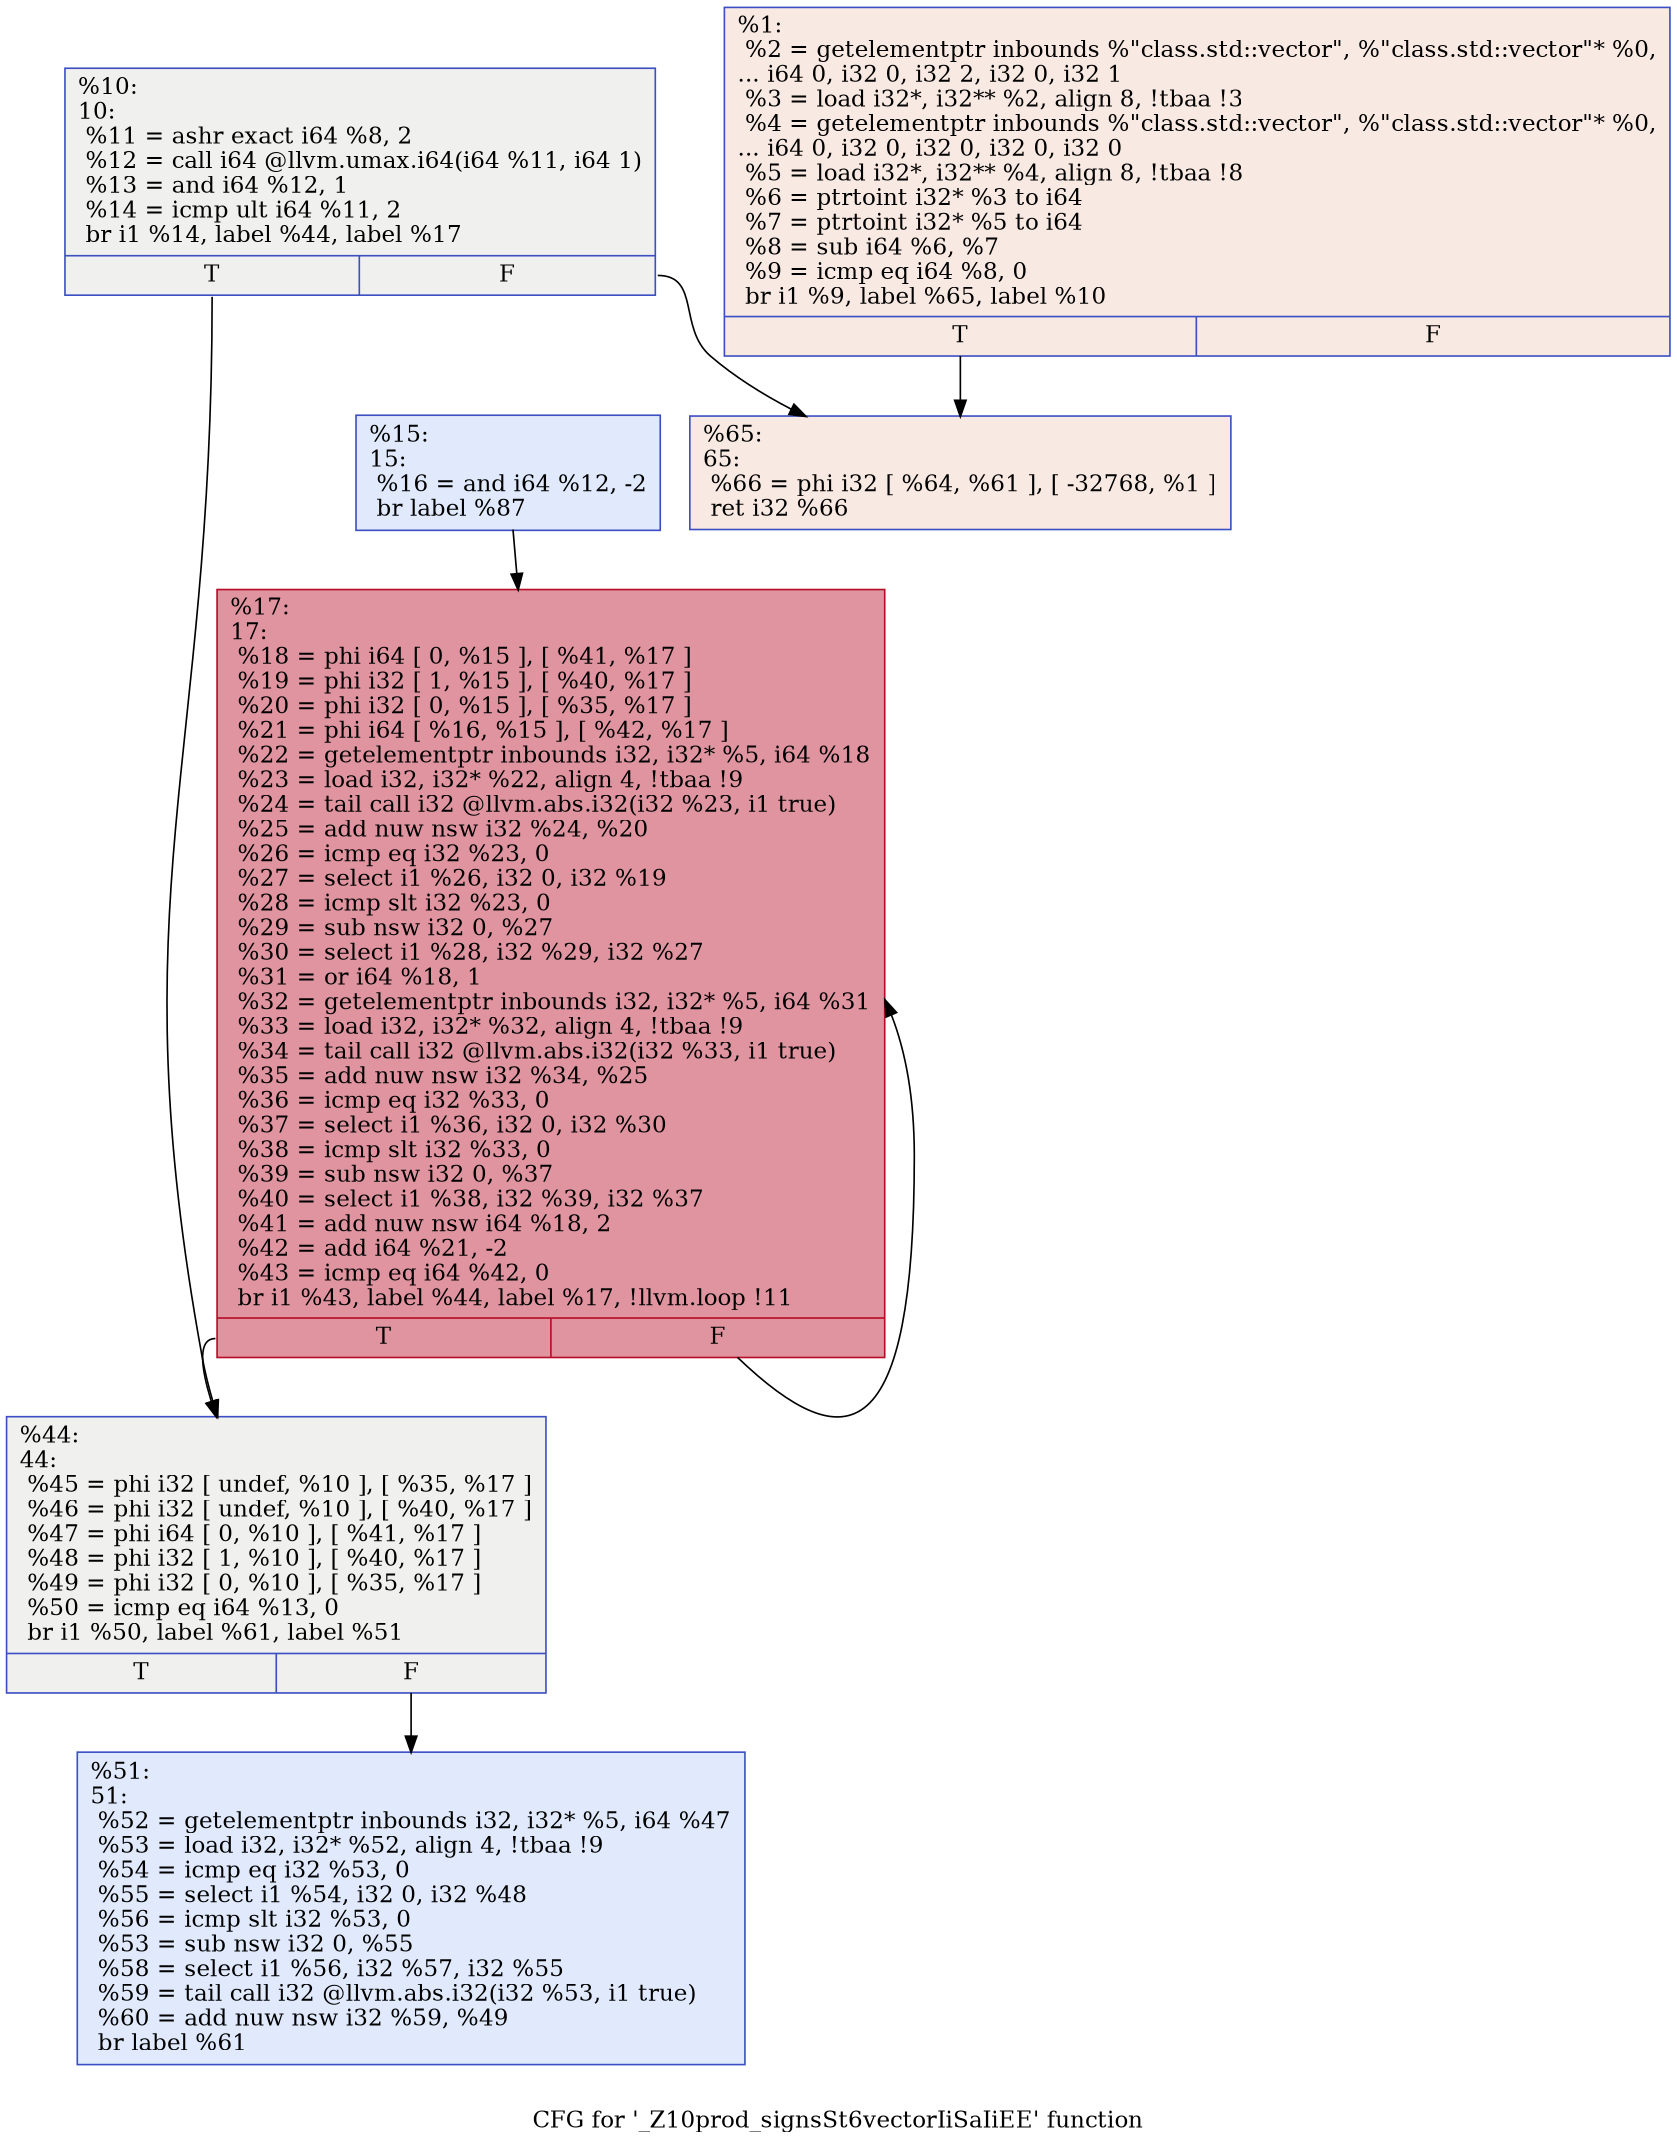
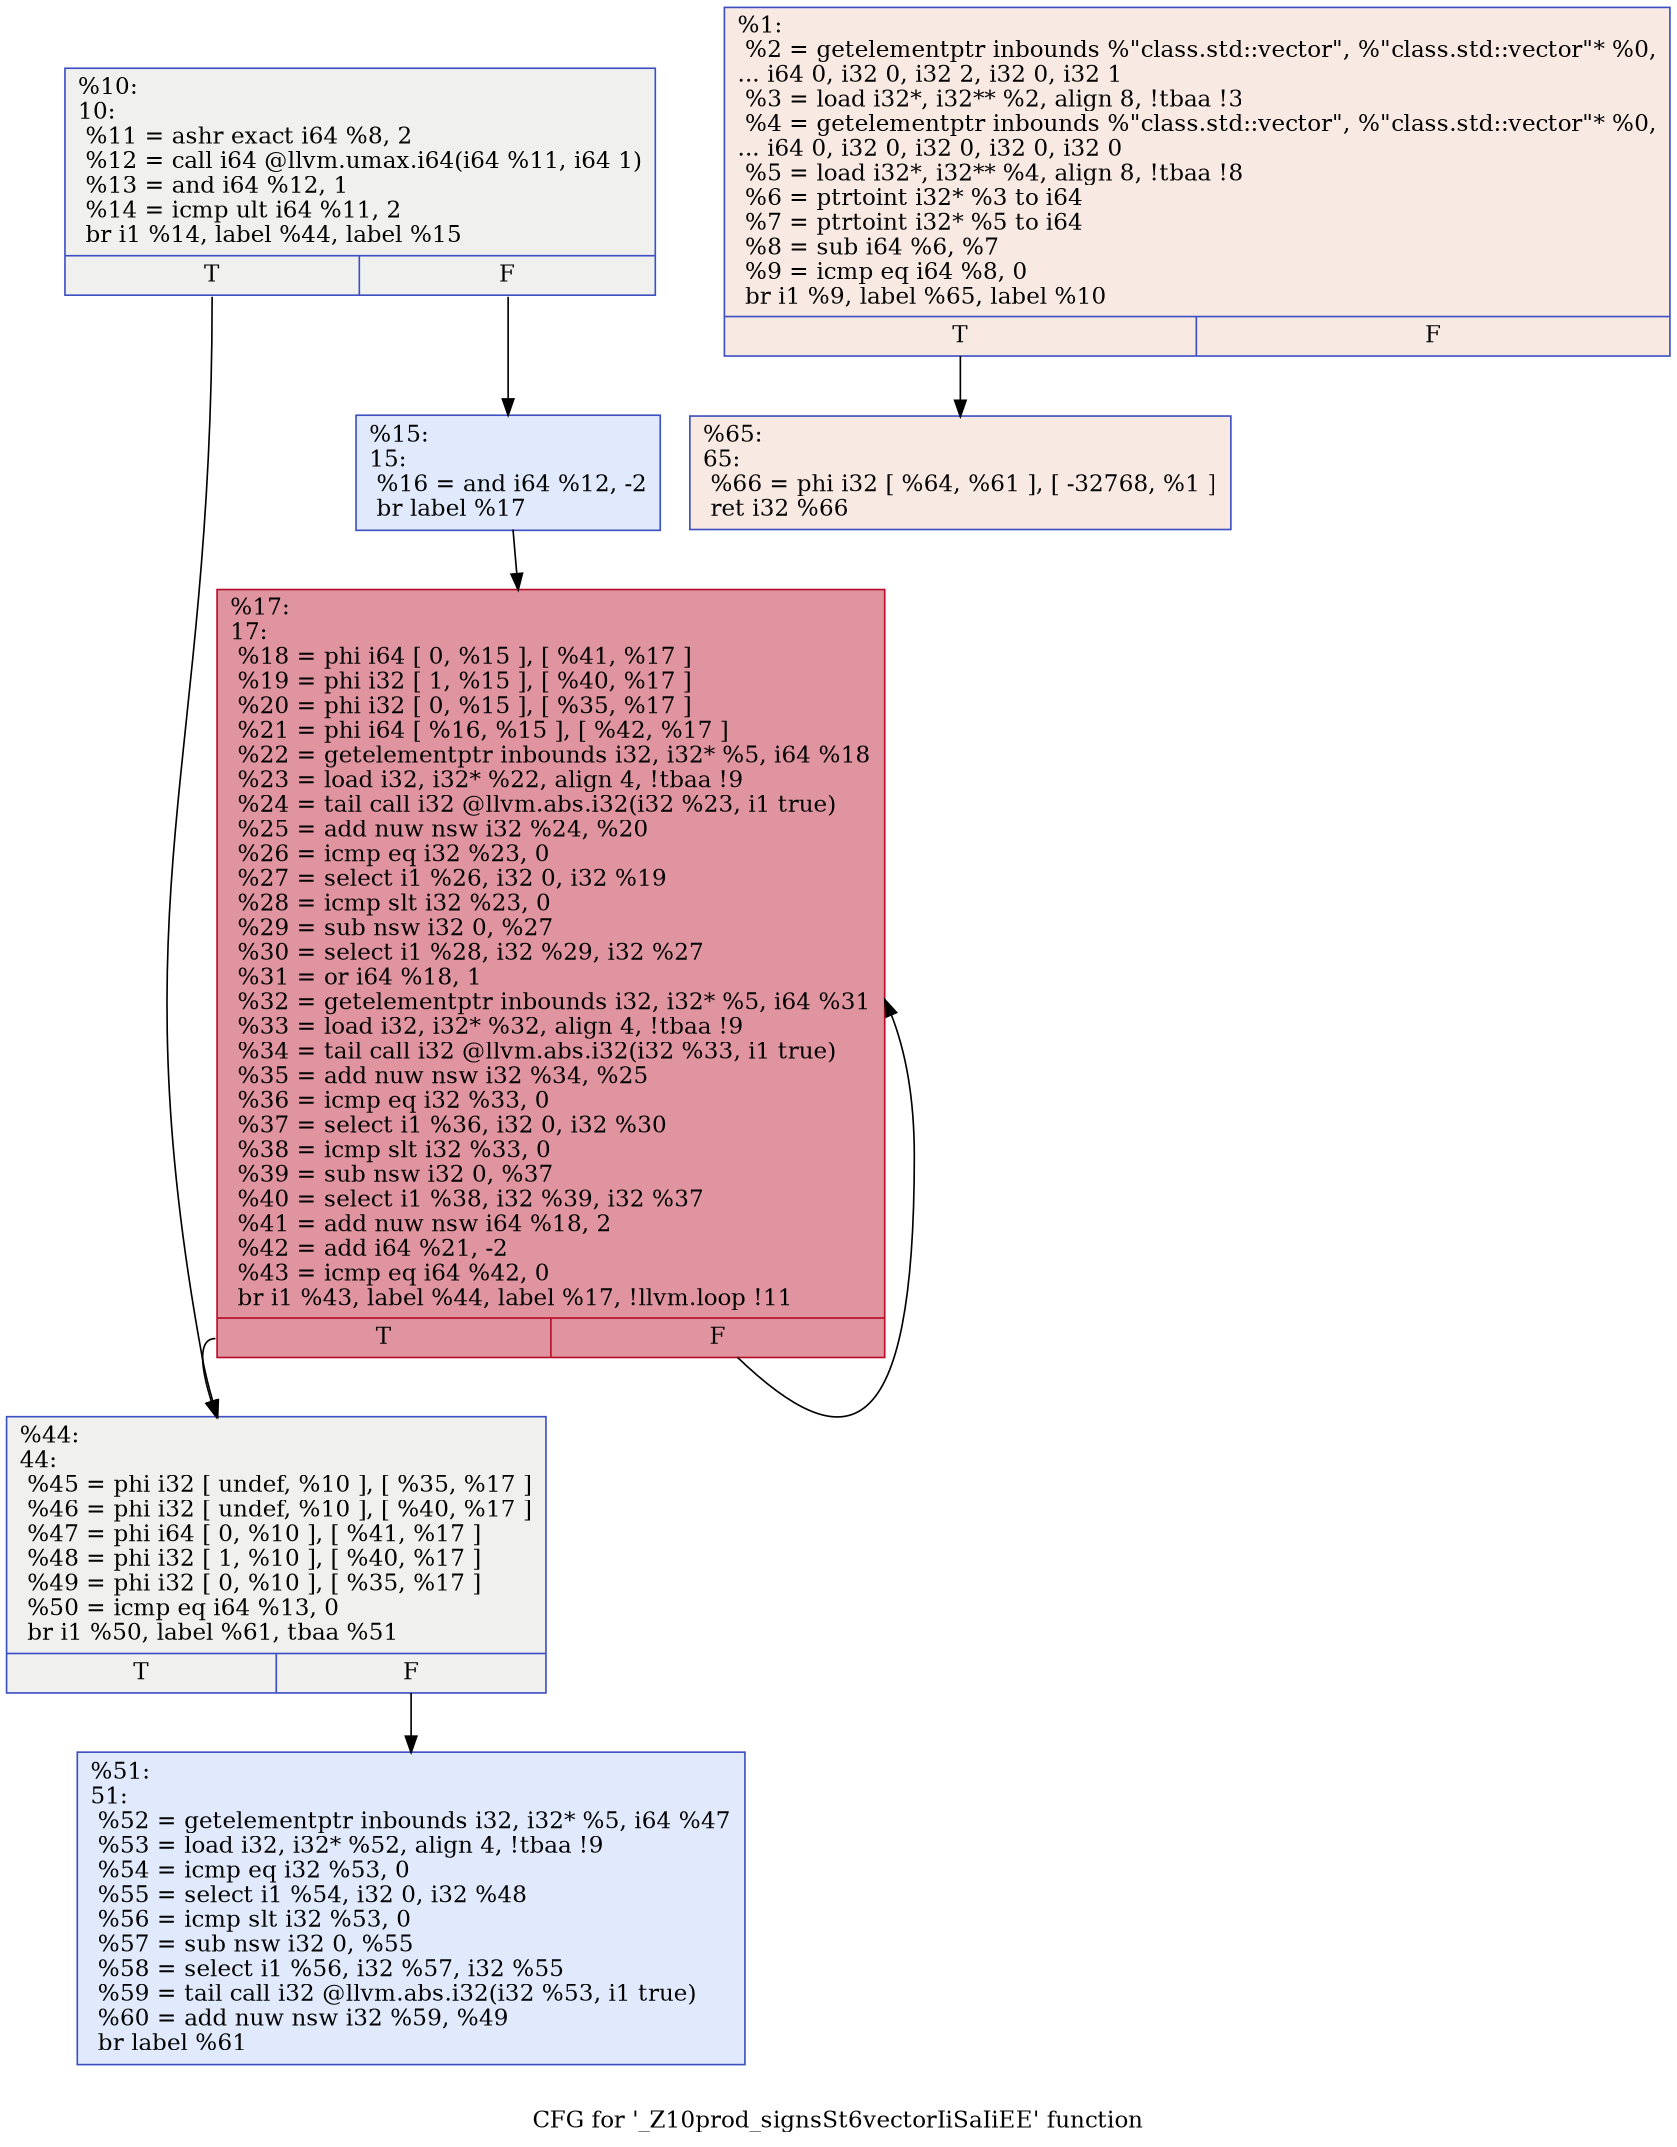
node "%10:": text "br i1 %14, label %44, label %17" -> "br i1 %14, label %44, label %15"
edge "%10:" -> "%65:": now "%10:" -> "%15:"
node "%15:": text "br label %87" -> "br label %17"
node "%44:": text "br i1 %50, label %61, label %51" -> "br i1 %50, label %61, tbaa %51"
node "%51:": text "%53 = sub nsw i32 0, %55" -> "%57 = sub nsw i32 0, %55"
